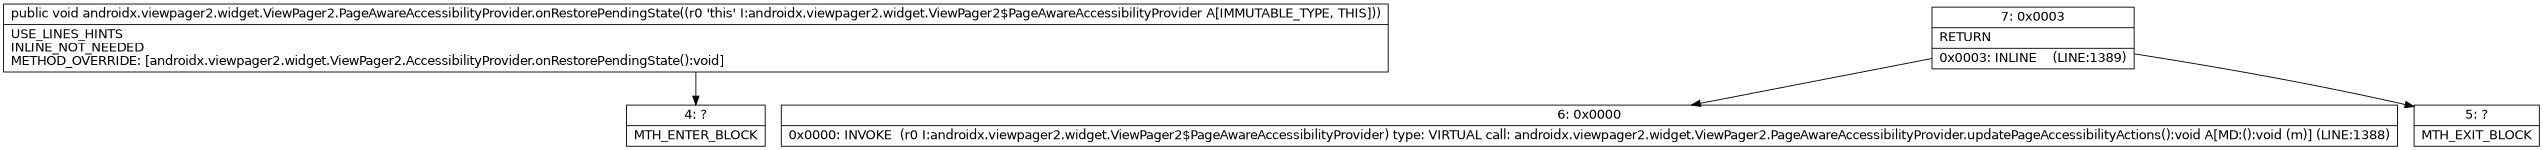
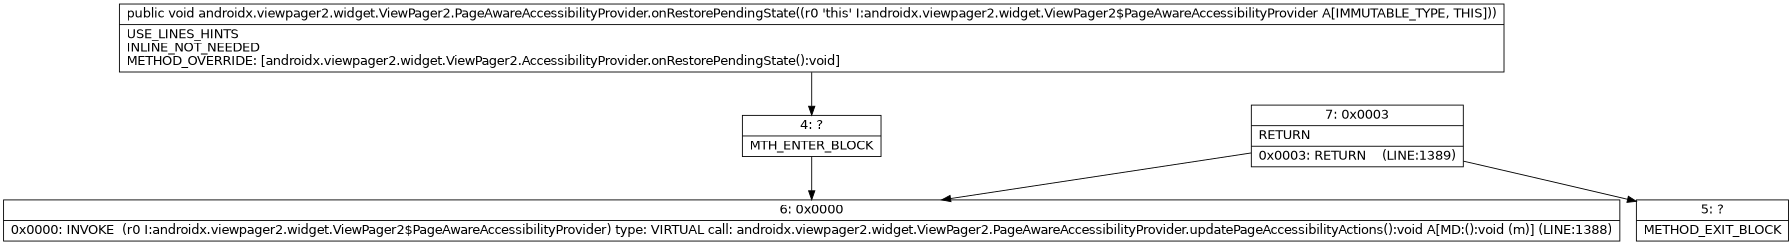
node "7: 0x0003": text "0x0003: INLINE    (LINE:1389)" -> "0x0003: RETURN    (LINE:1389)"
node "5: ?": text "MTH_EXIT_BLOCK" -> "METHOD_EXIT_BLOCK"
edge "4: ?" -> "6: 0x0000": added
